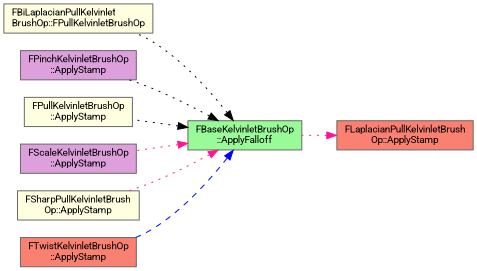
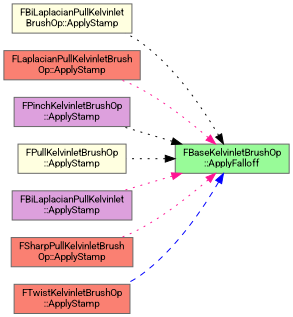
node "FBiLaplacianPullKelvinlet BrushOp::FPullKelvinletBrushOp": label "FBiLaplacianPullKelvinlet BrushOp::FPullKelvinletBrushOp" -> "FBiLaplacianPullKelvinlet BrushOp::ApplyStamp"
edge "FBaseKelvinletBrushOp ::ApplyFalloff" -> "FLaplacianPullKelvinletBrush Op::ApplyStamp": reversed
node "FScaleKelvinletBrushOp ::ApplyStamp": label "FScaleKelvinletBrushOp ::ApplyStamp" -> "FBiLaplacianPullKelvinlet ::ApplyStamp"
node "FSharpPullKelvinletBrush Op::ApplyStamp": fillcolor lightyellow -> salmon
